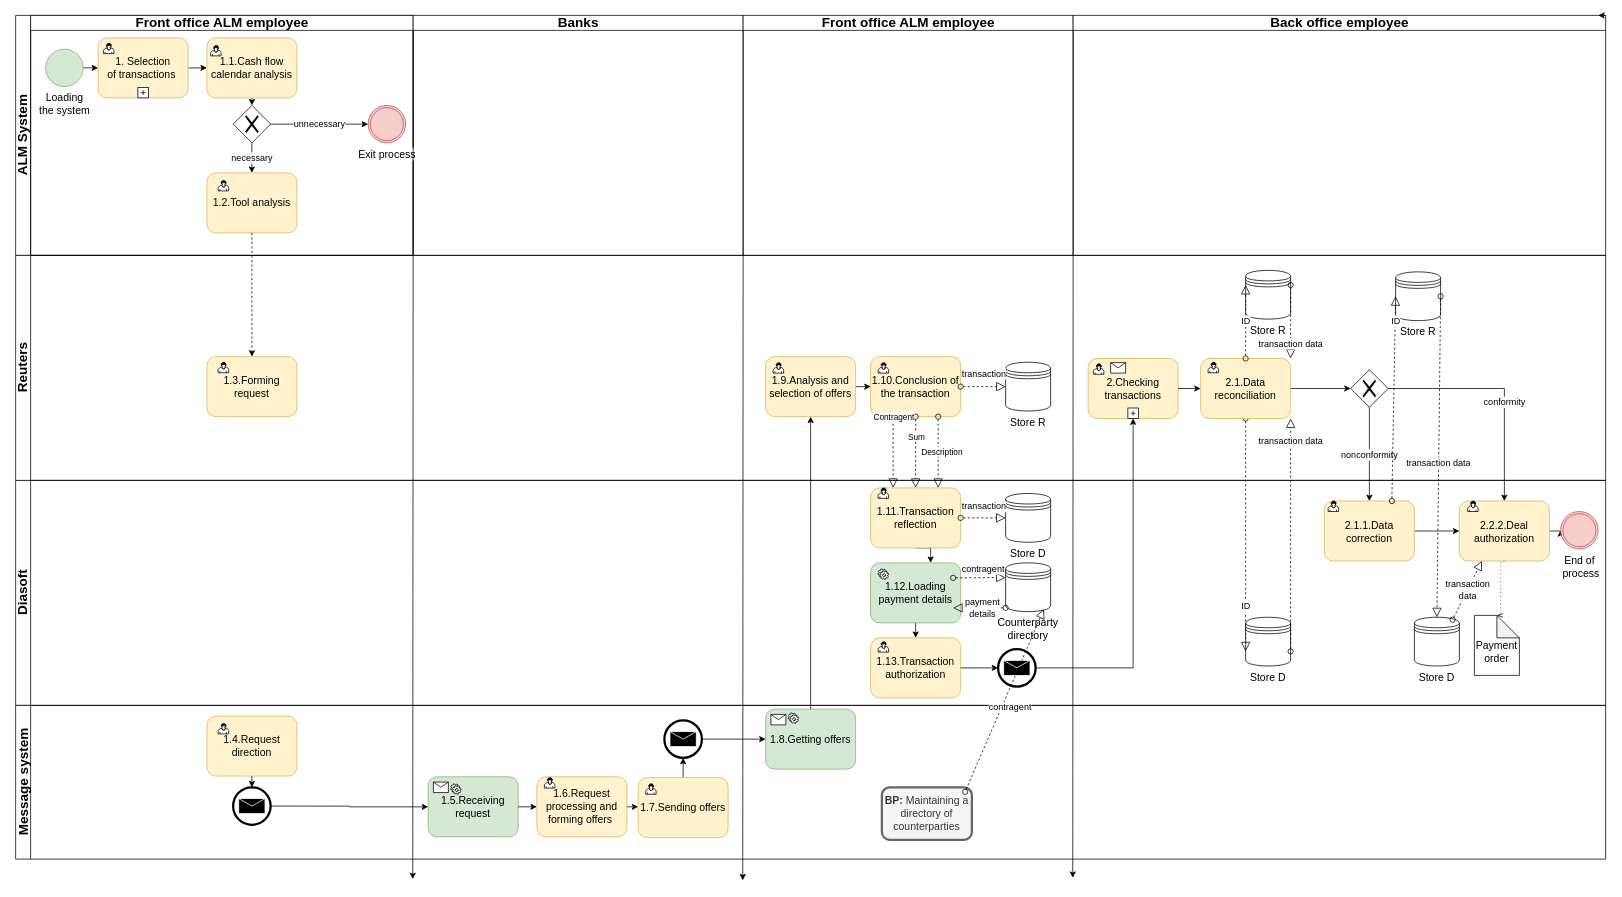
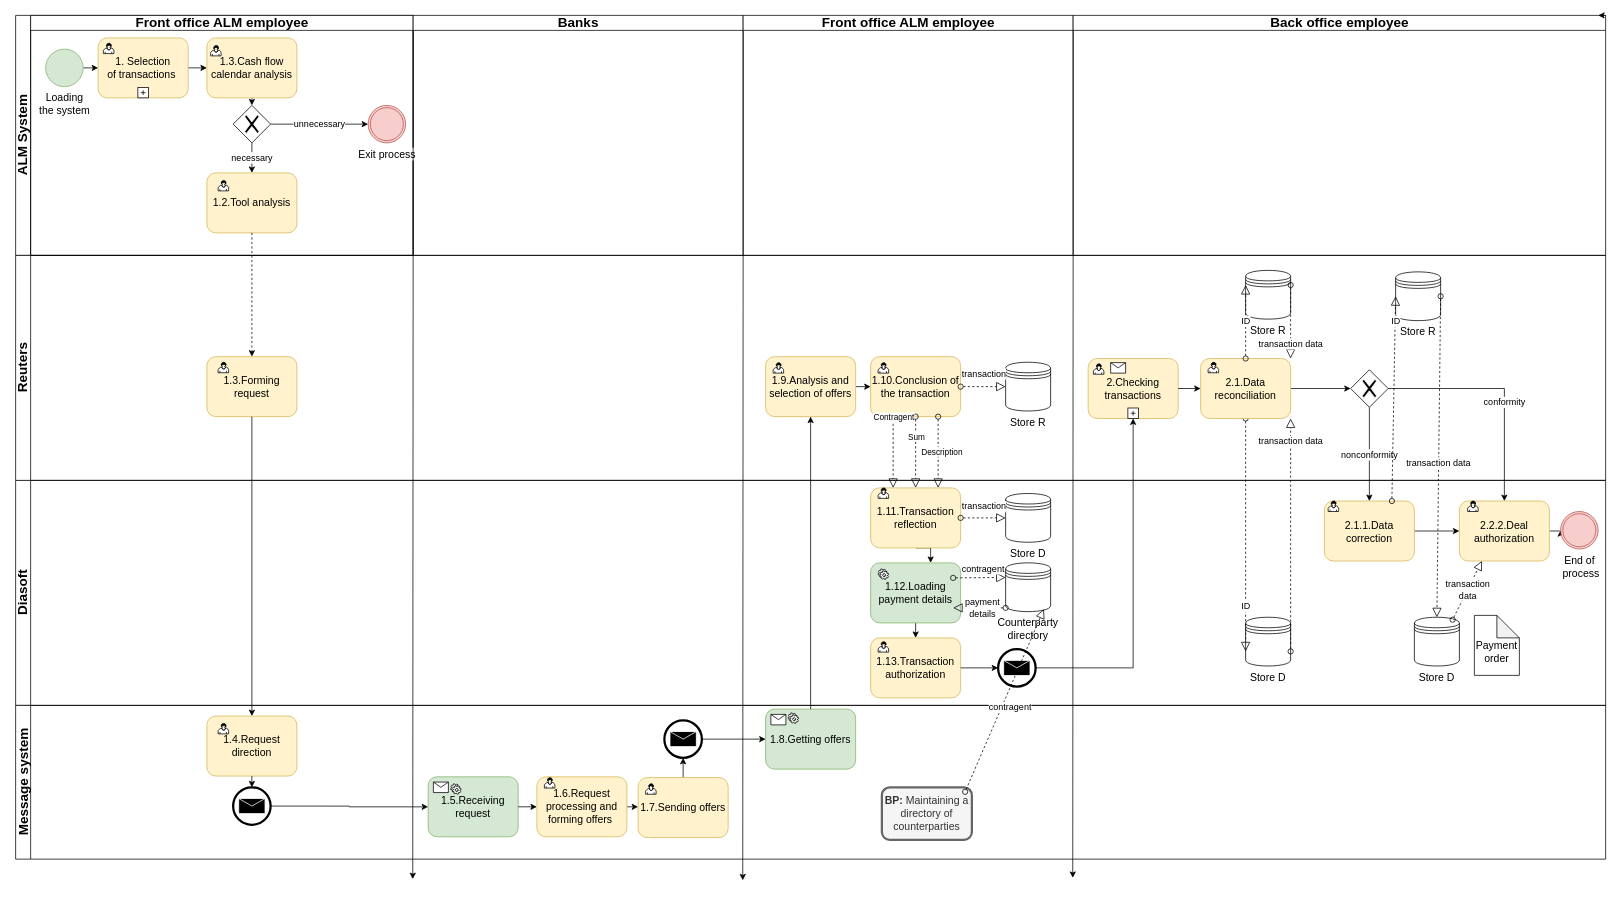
node "1.1.Cash flow calendar analysis": label "1.1.Cash flow calendar analysis" -> "1.3.Cash flow calendar analysis"
edge "2.2.2.Deal authorization" -> "Payment order": removed
edge "1.3.Forming request" -> "1.4.Request direction": added
